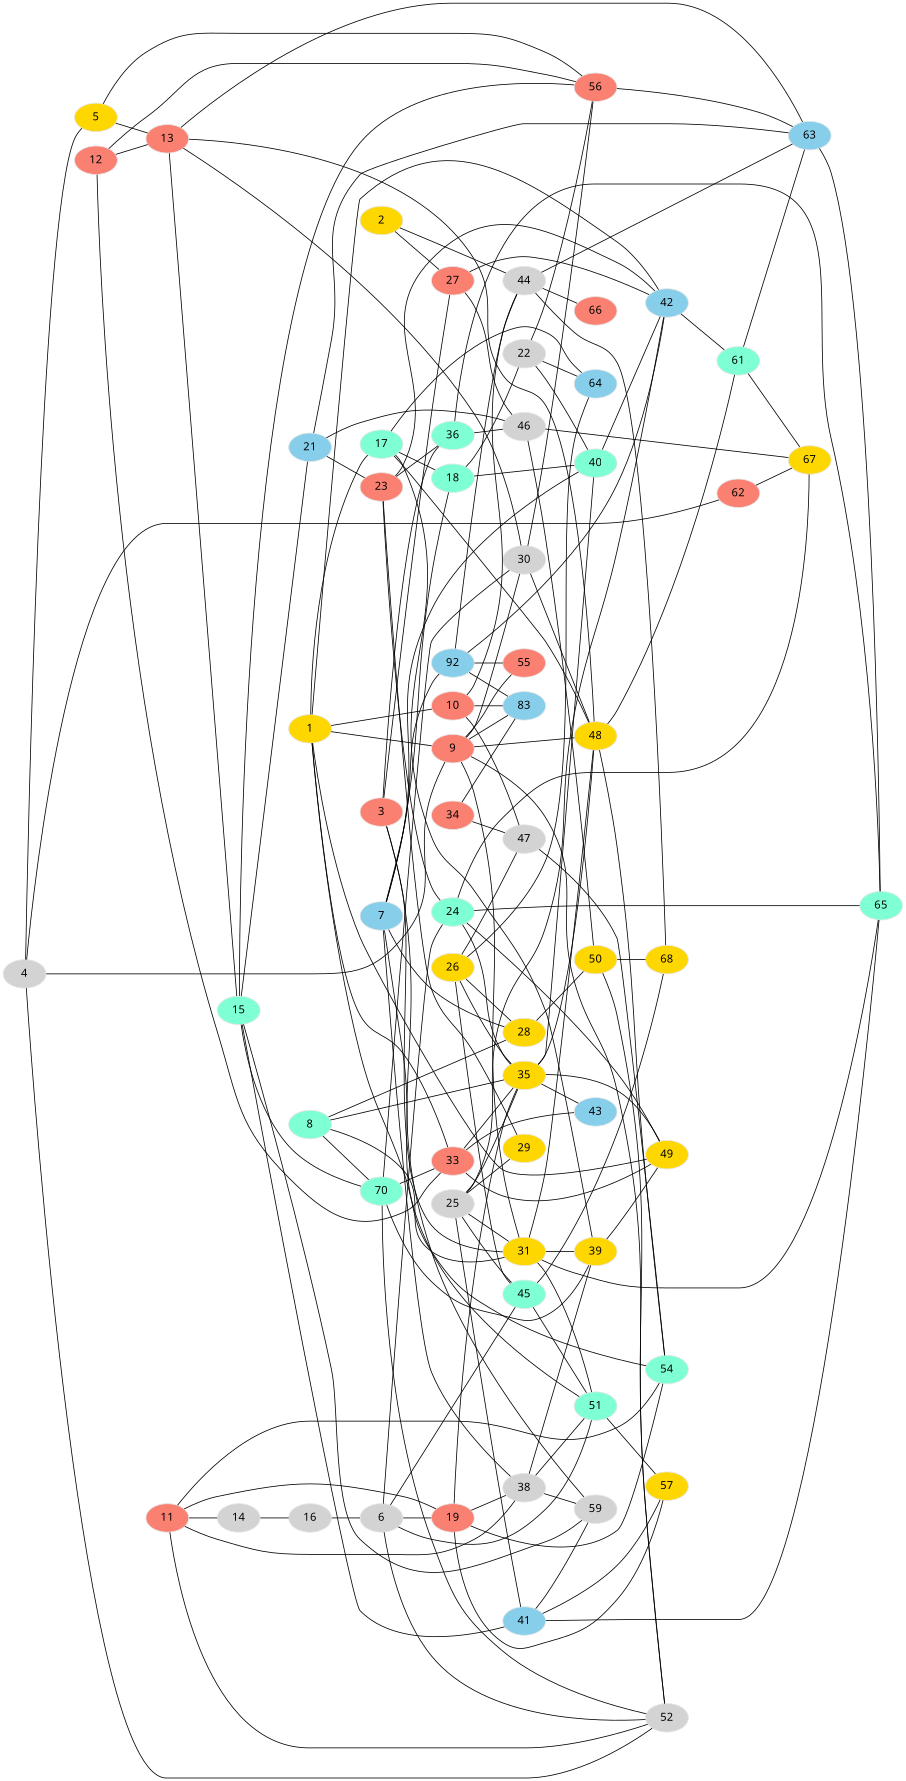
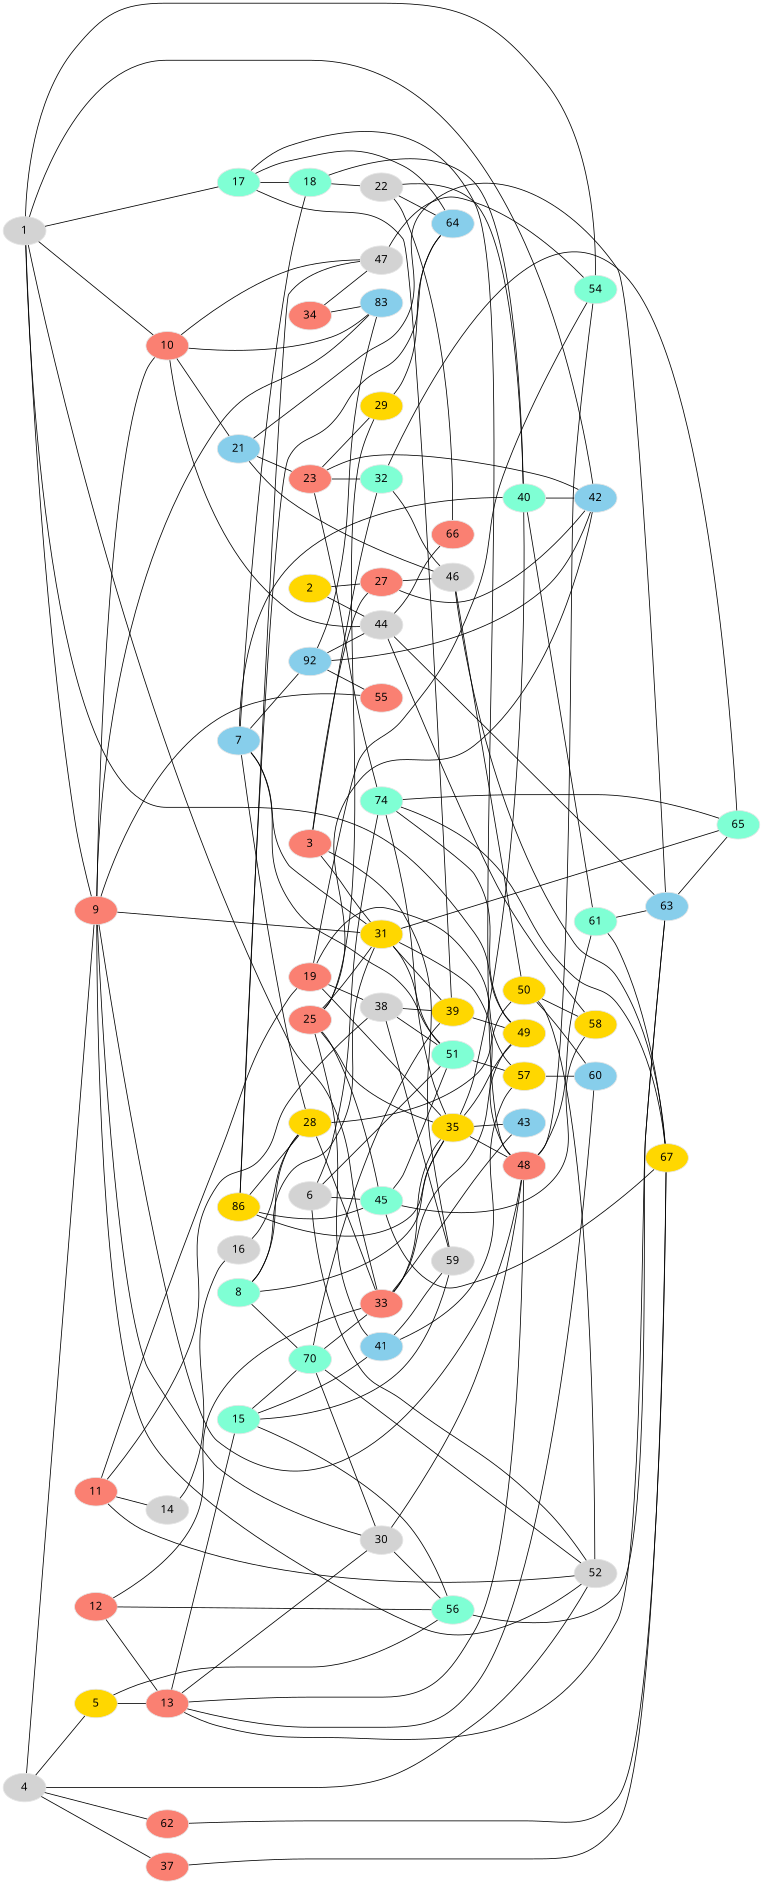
node "56": fillcolor salmon -> aquamarine
edge "56" -- "22": now "66" -- "22"
edge "64" -- "29": added
edge "42" -- "61": now "40" -- "61"
node "36": label "36" -> "32"
edge "10" -- "9": added
edge "21" -- "15": now "21" -- "10"
node "1": fillcolor gold -> lightgrey
node "48": fillcolor gold -> salmon
node "24": label "24" -> "74"
node "68": label "68" -> "58"
node "26": label "26" -> "86"
node "60": added
node "25": fillcolor lightgrey -> salmon
edge "28" -- "33": added
edge "7" -- "38": now "7" -- "31"
edge "67" -- "45": added
edge "65" -- "41": removed
edge "54" -- "11": removed
edge "16" -- "6": now "16" -- "28"
edge "6" -- "19": removed
node "37": added
